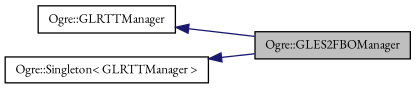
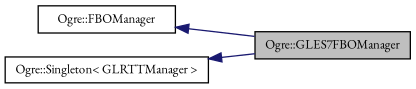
node "Ogre::GLRTTManager": label "Ogre::GLRTTManager" -> "Ogre::FBOManager"
node "Ogre::GLES2FBOManager": label "Ogre::GLES2FBOManager" -> "Ogre::GLES7FBOManager"
